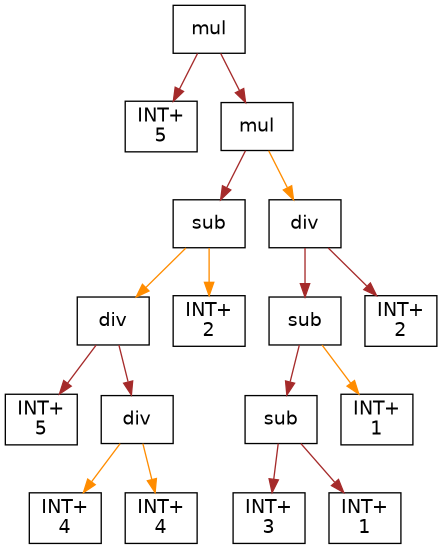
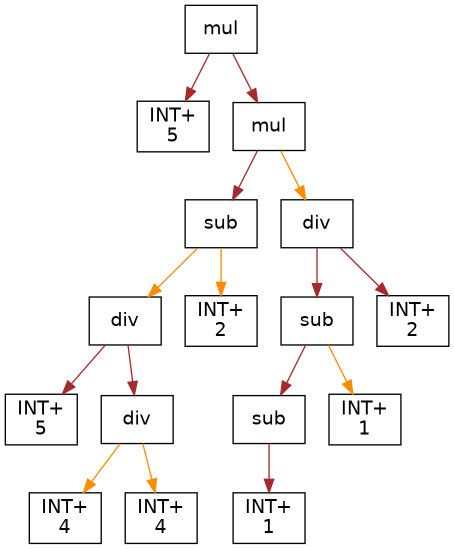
node "INT+ 3": removed
